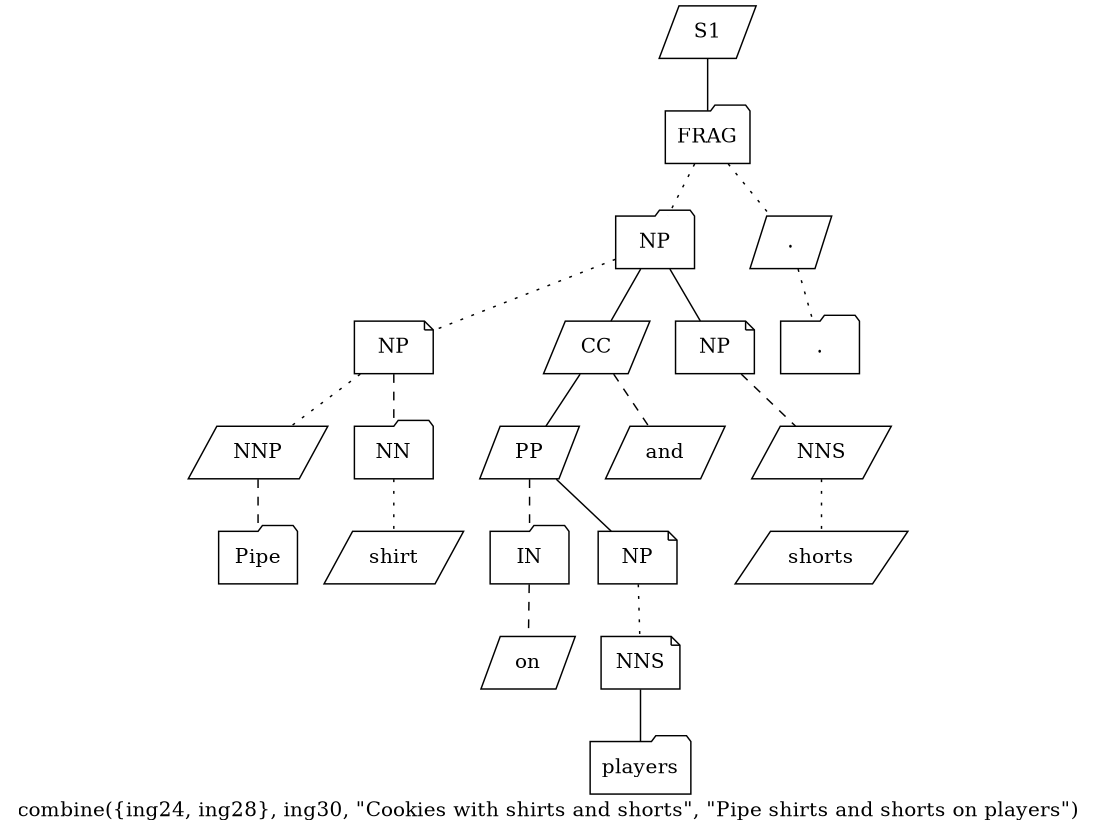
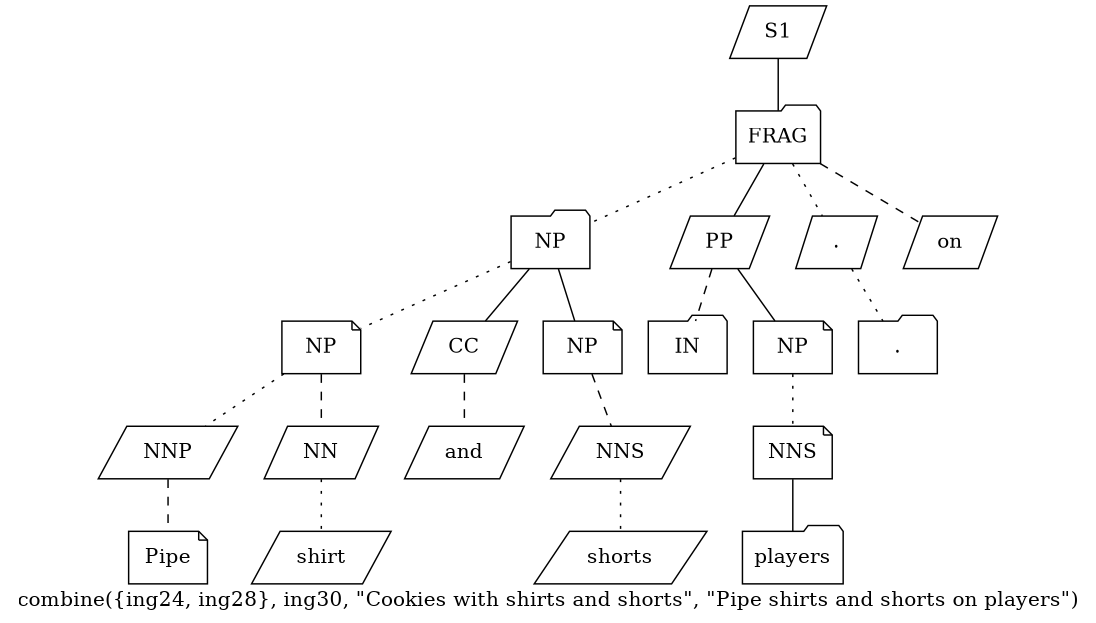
edge "CC" -- "PP": now "FRAG" -- "PP"
node "NN": shape folder -> parallelogram
node "Pipe": shape folder -> note
edge "IN" -- "on": now "FRAG" -- "on"
